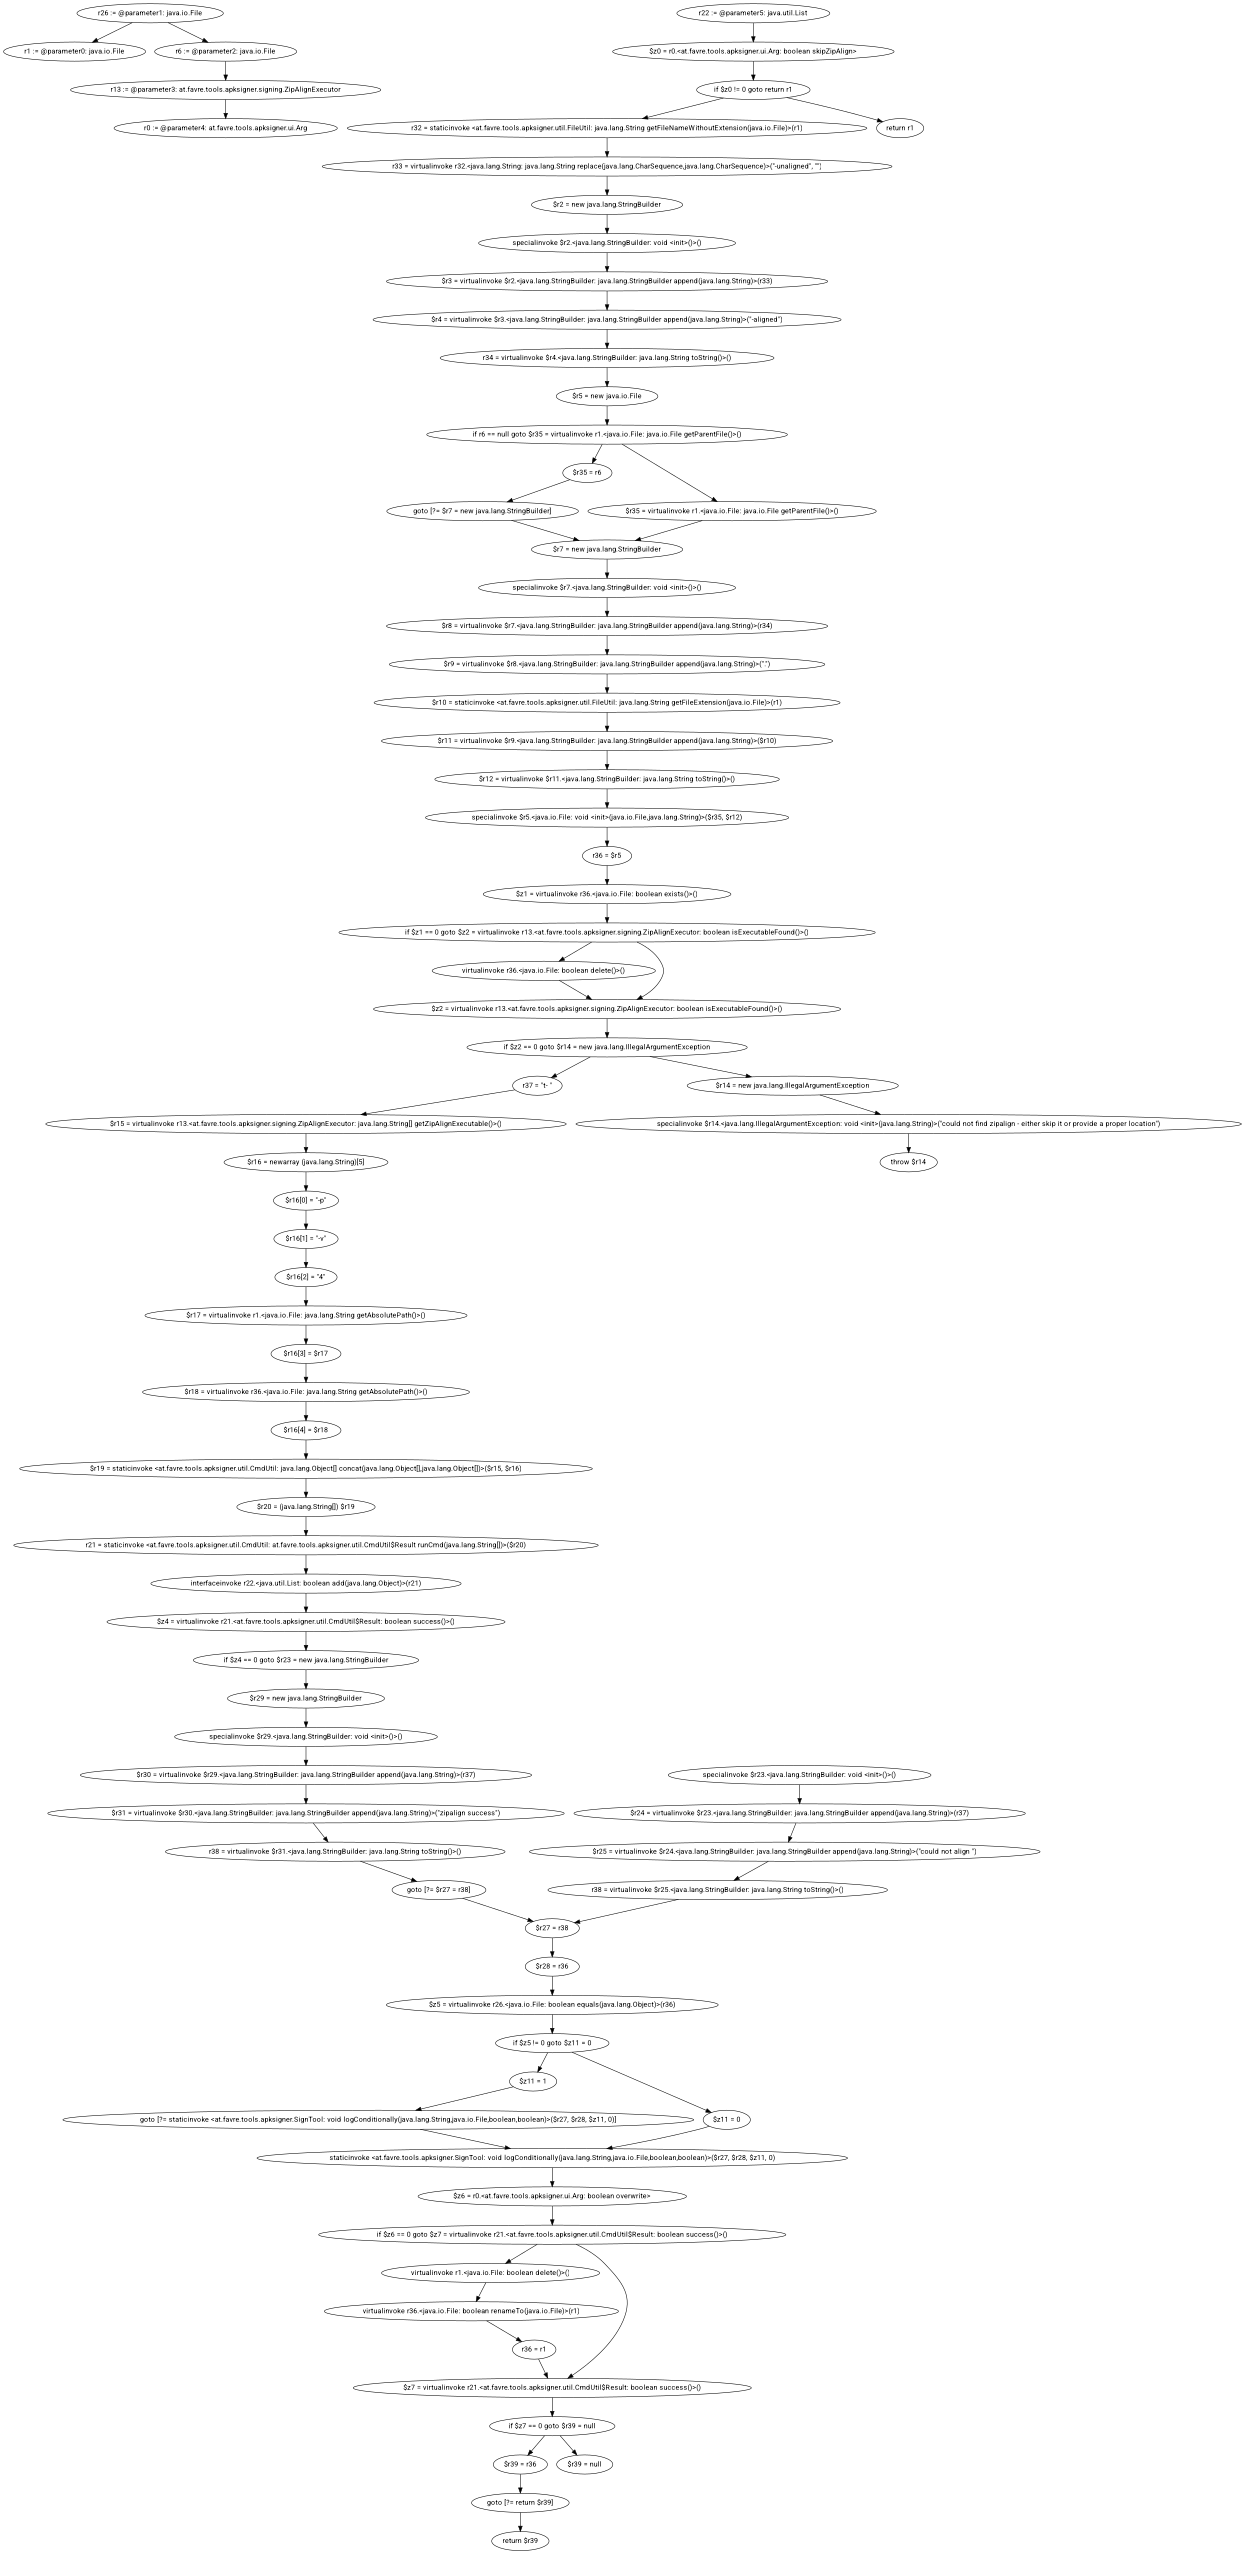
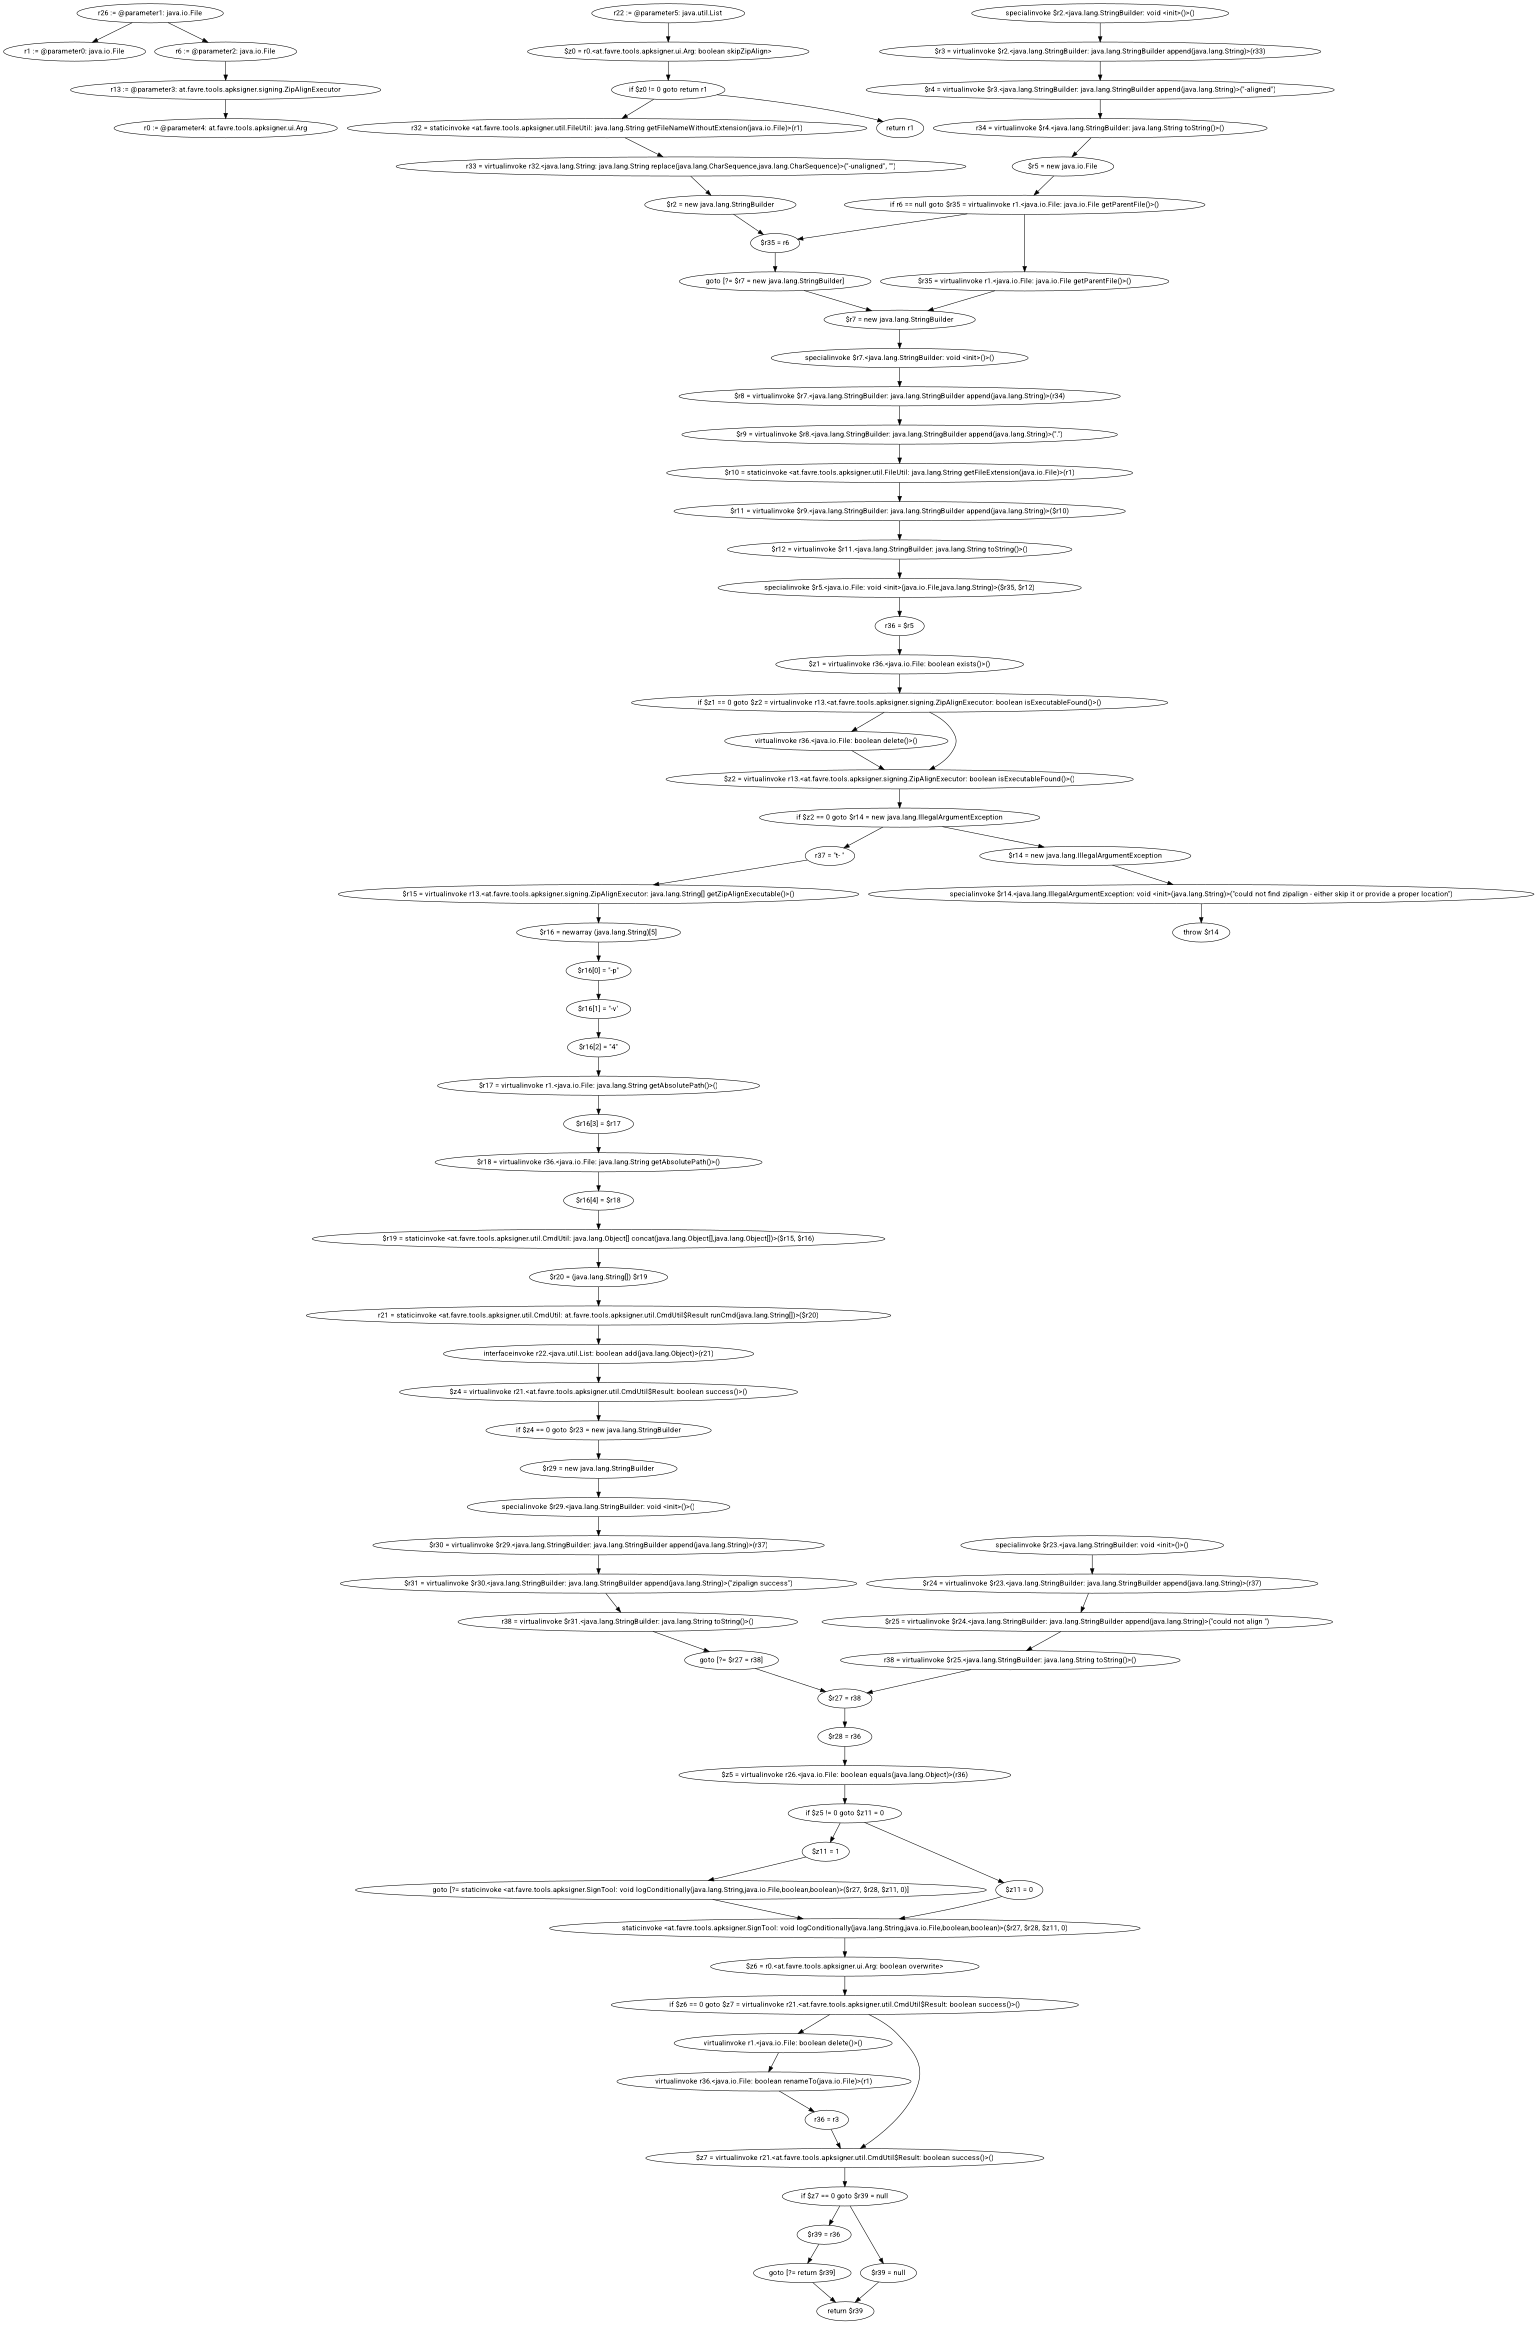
edge "$r2 = new java.lang.StringBuilder" -> "specialinvoke $r2.<java.lang.StringBuilder: void <init>()>()": now "$r2 = new java.lang.StringBuilder" -> "$r35 = r6"
edge "$r39 = null" -> "return $r39": added
node "r36 = r1": label "r36 = r1" -> "r36 = r3"
